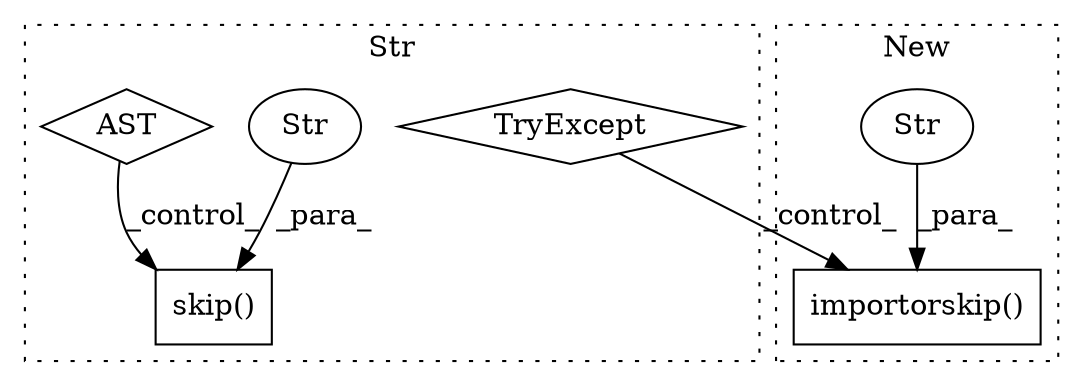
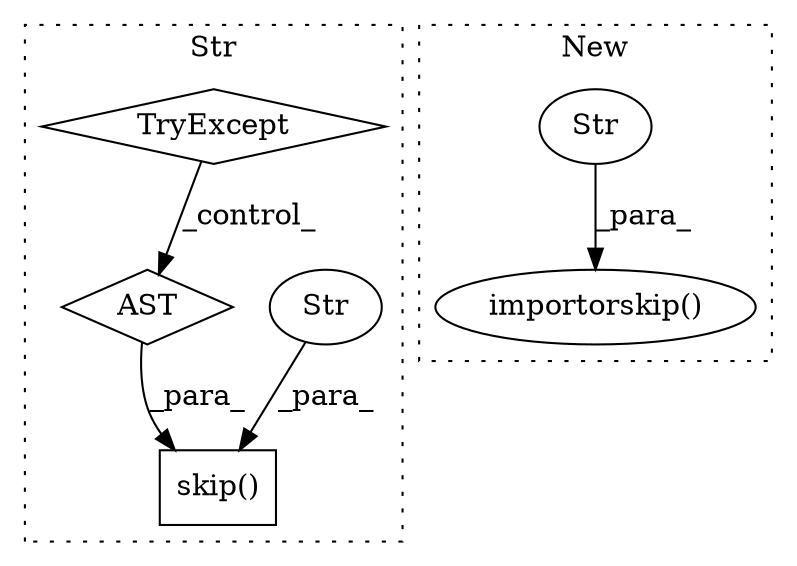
edge "TryExcept" -> "importorskip()": now "TryExcept" -> "AST"
edge "AST" -> "skip()": label "_control_" -> "_para_"
node "importorskip()": shape box -> ellipse
